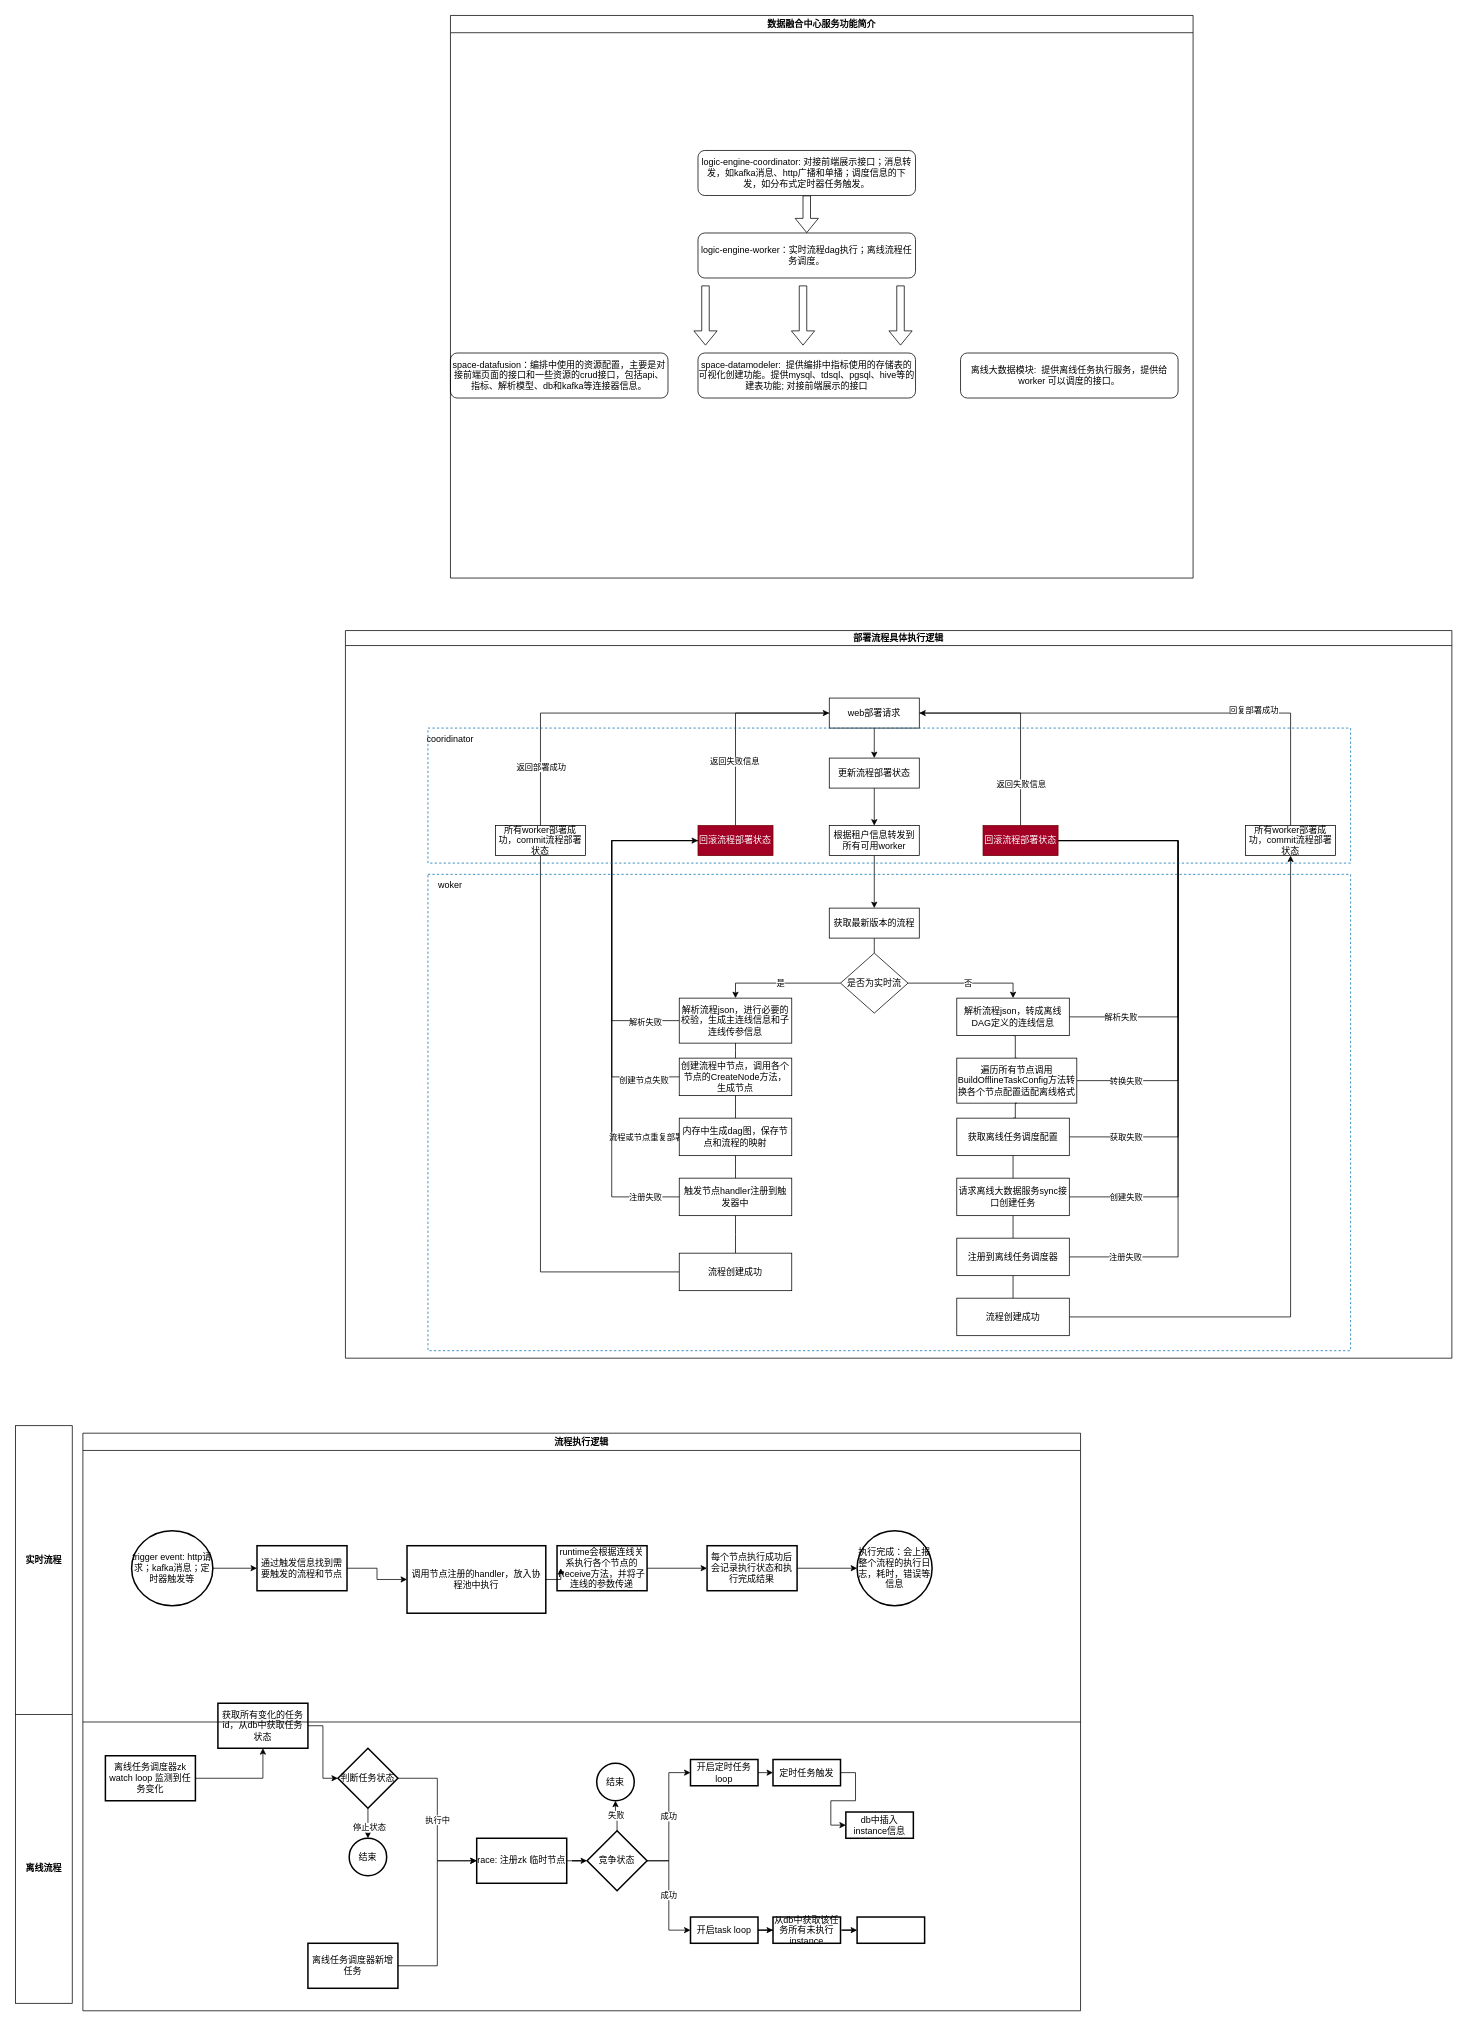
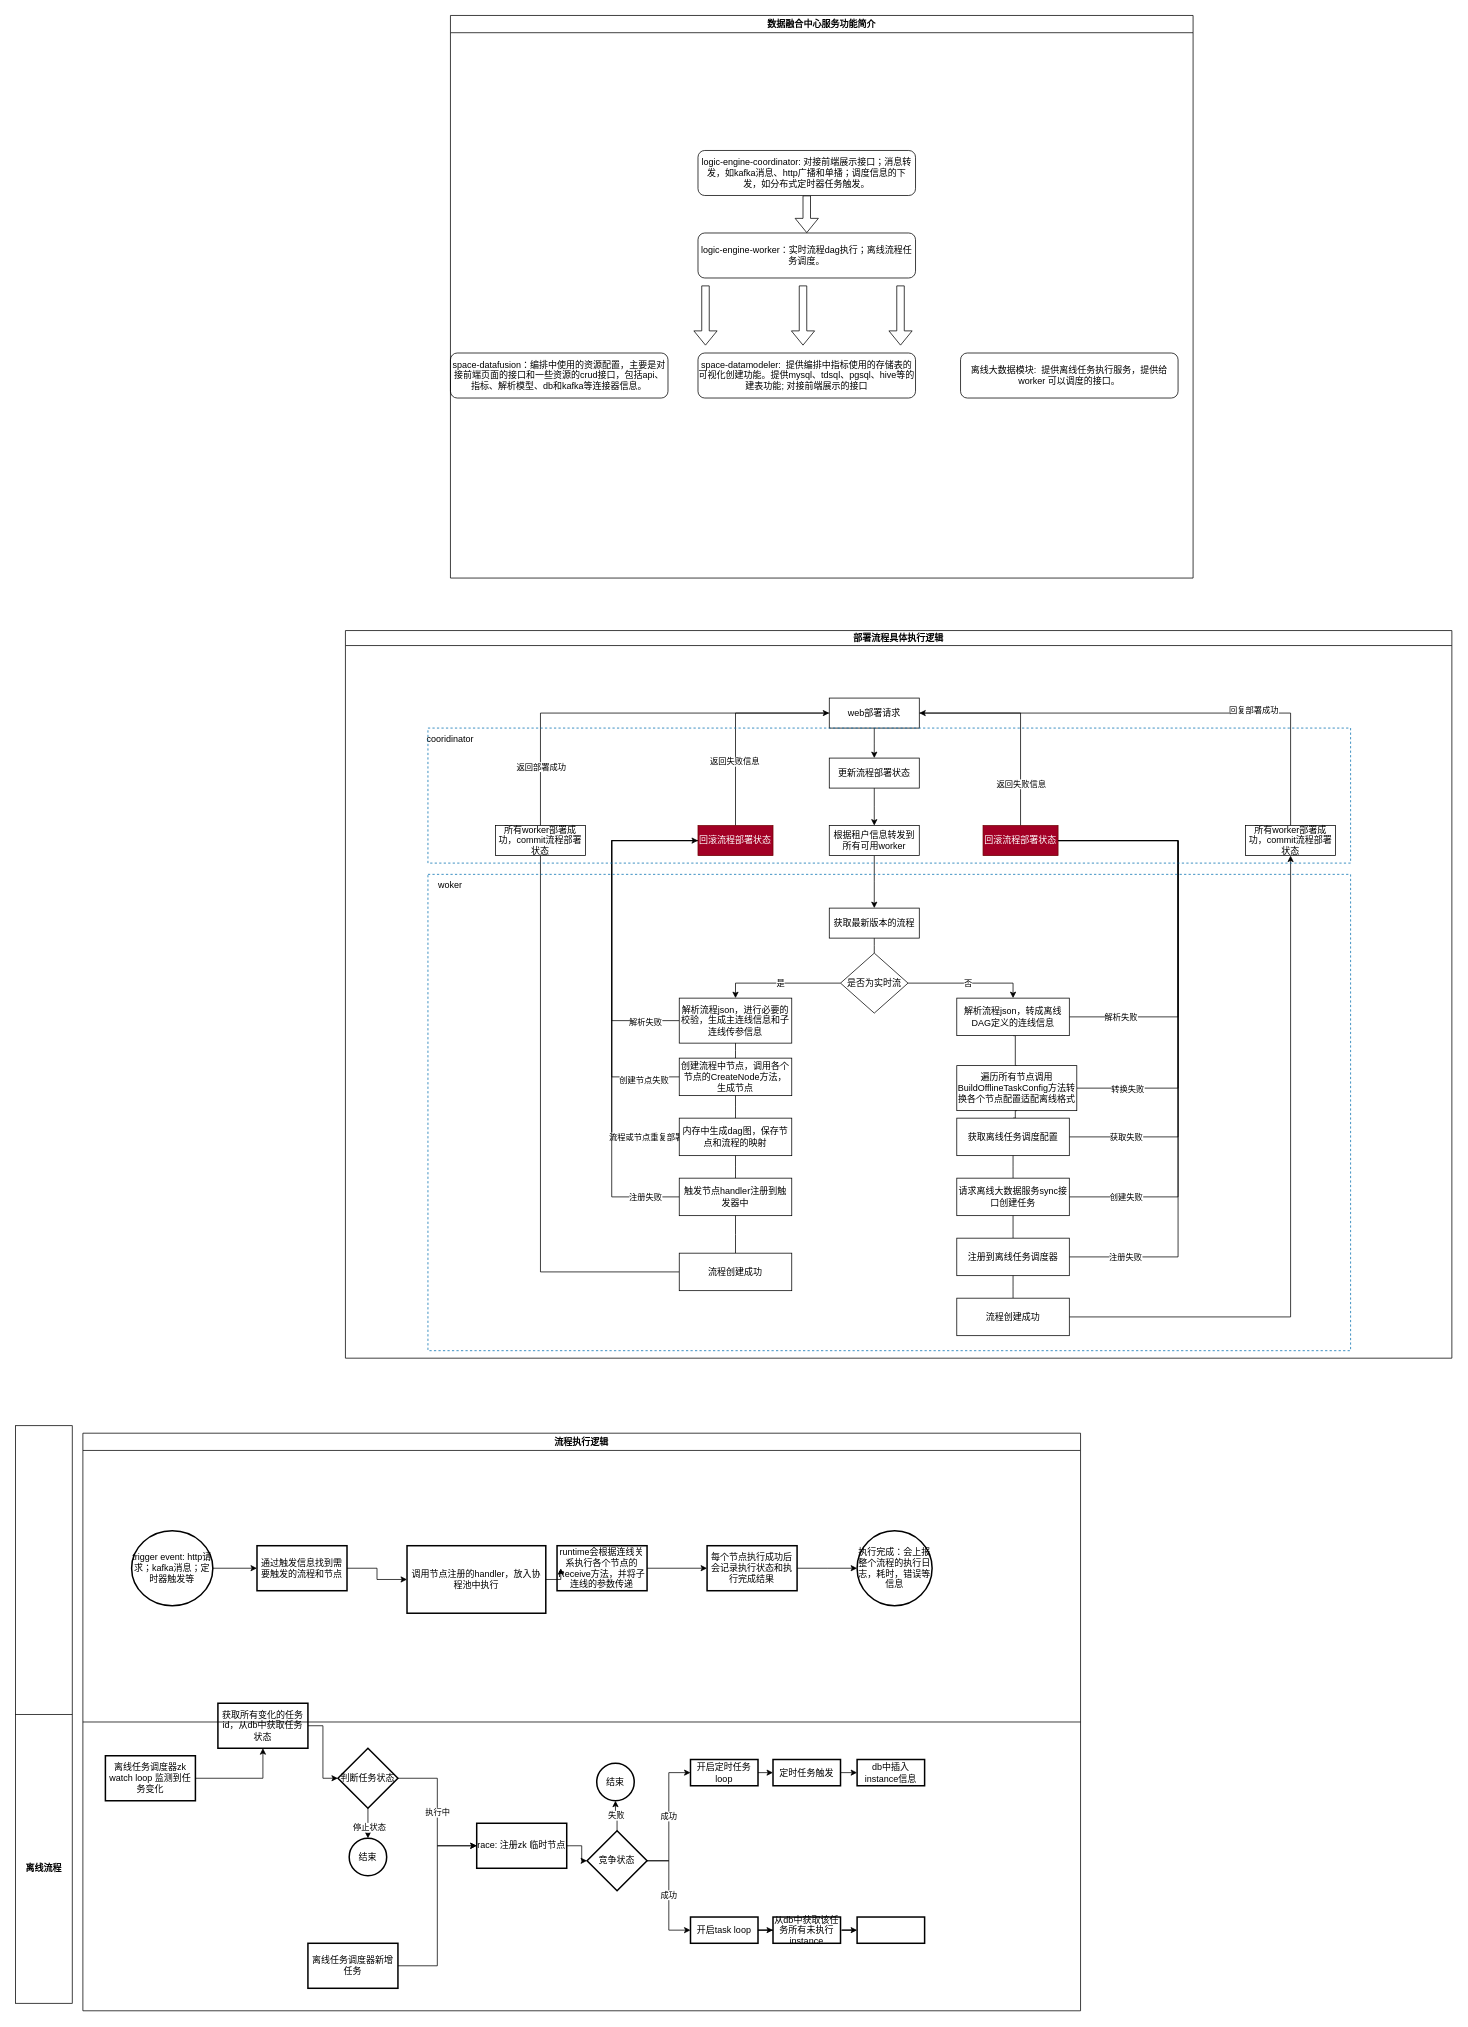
node "遍历所有节点调用BuildOfflineTaskConfig方法转换各个节点配置适配离线格式": moved (1017, 1080) -> (1017, 1088)
node "实时流程": removed
node "db中插入instance信息": moved (879, 1825) -> (891, 1772)
node "race: 注册zk 临时节点": moved (522, 1860) -> (522, 1845)
